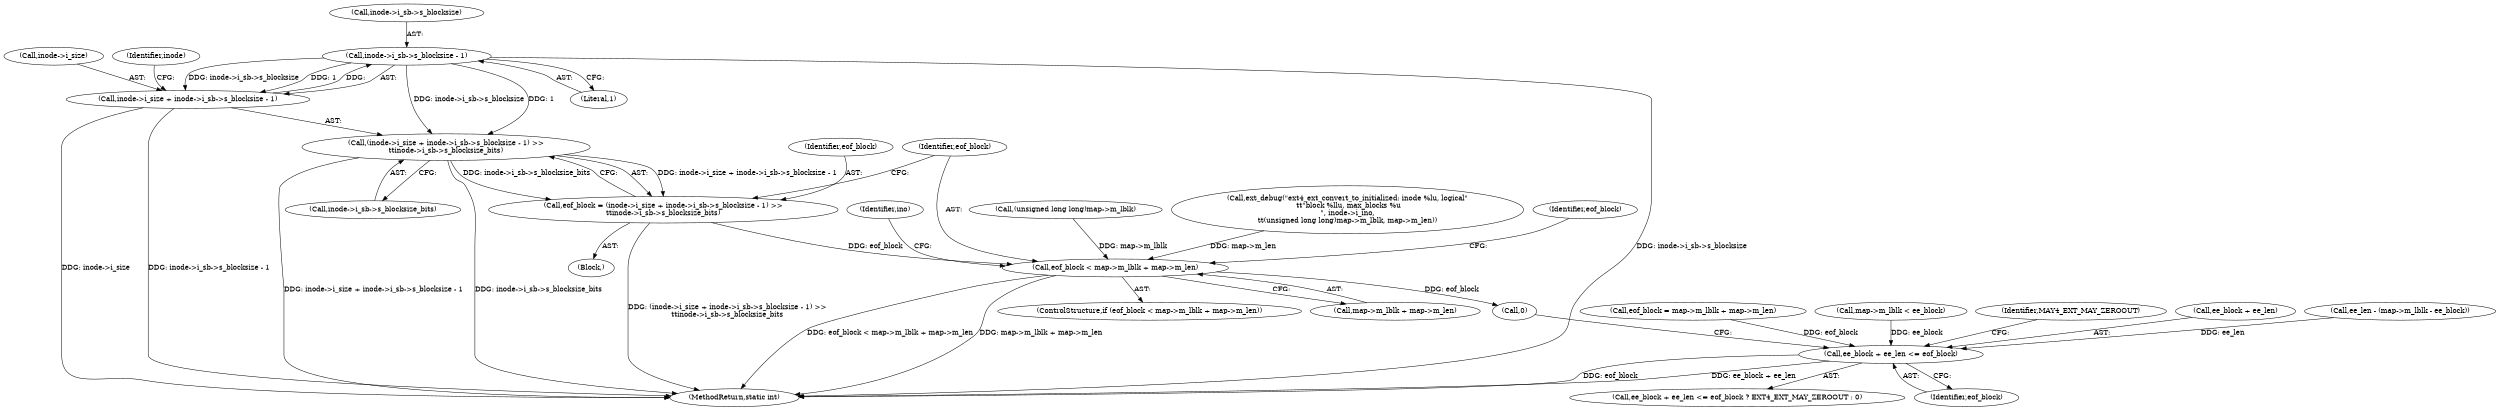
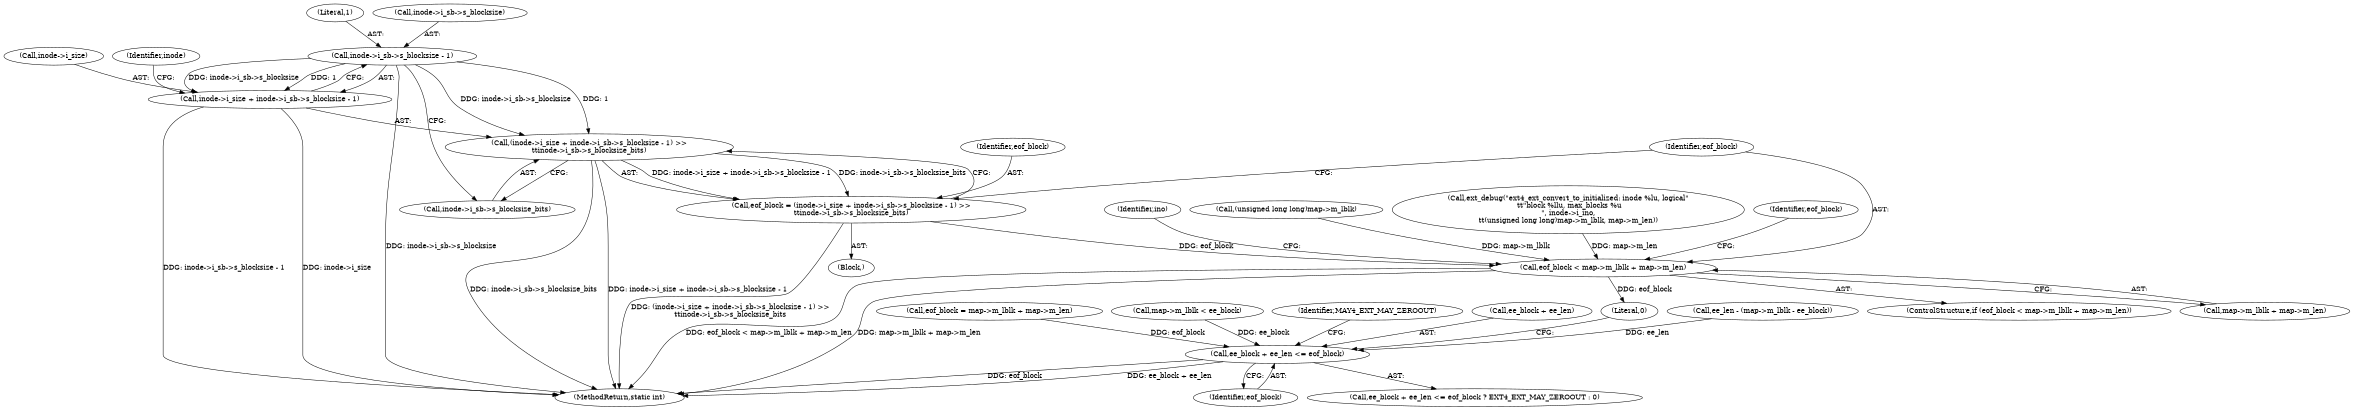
edge "(Call,inode->i_sb->s_blocksize - 1)" -> "(Literal,1)": now "(Call,inode->i_sb->s_blocksize - 1)" -> "(Call,inode->i_sb->s_blocksize_bits)"
edge "(Call,inode->i_size + inode->i_sb->s_blocksize - 1)" -> "(Call,inode->i_sb->s_blocksize - 1)": label "DDG: " -> "CFG: "
node "(Call,0)": label "(Call,0)" -> "(Literal,0)"
